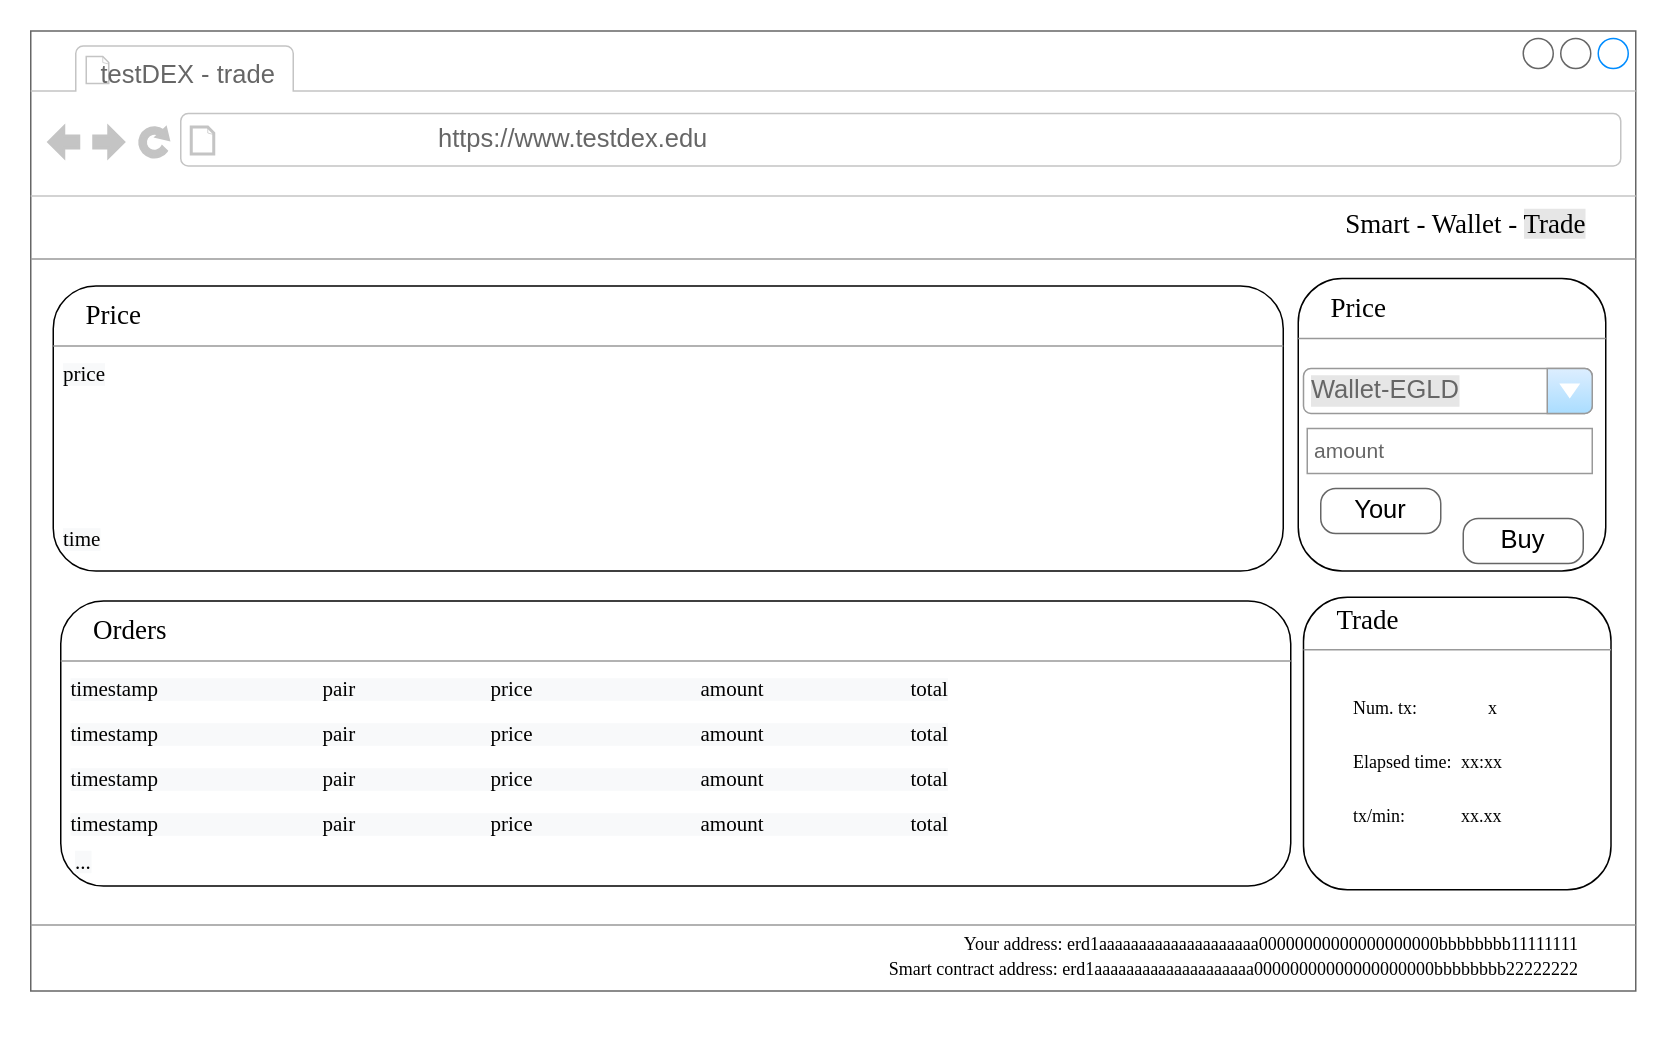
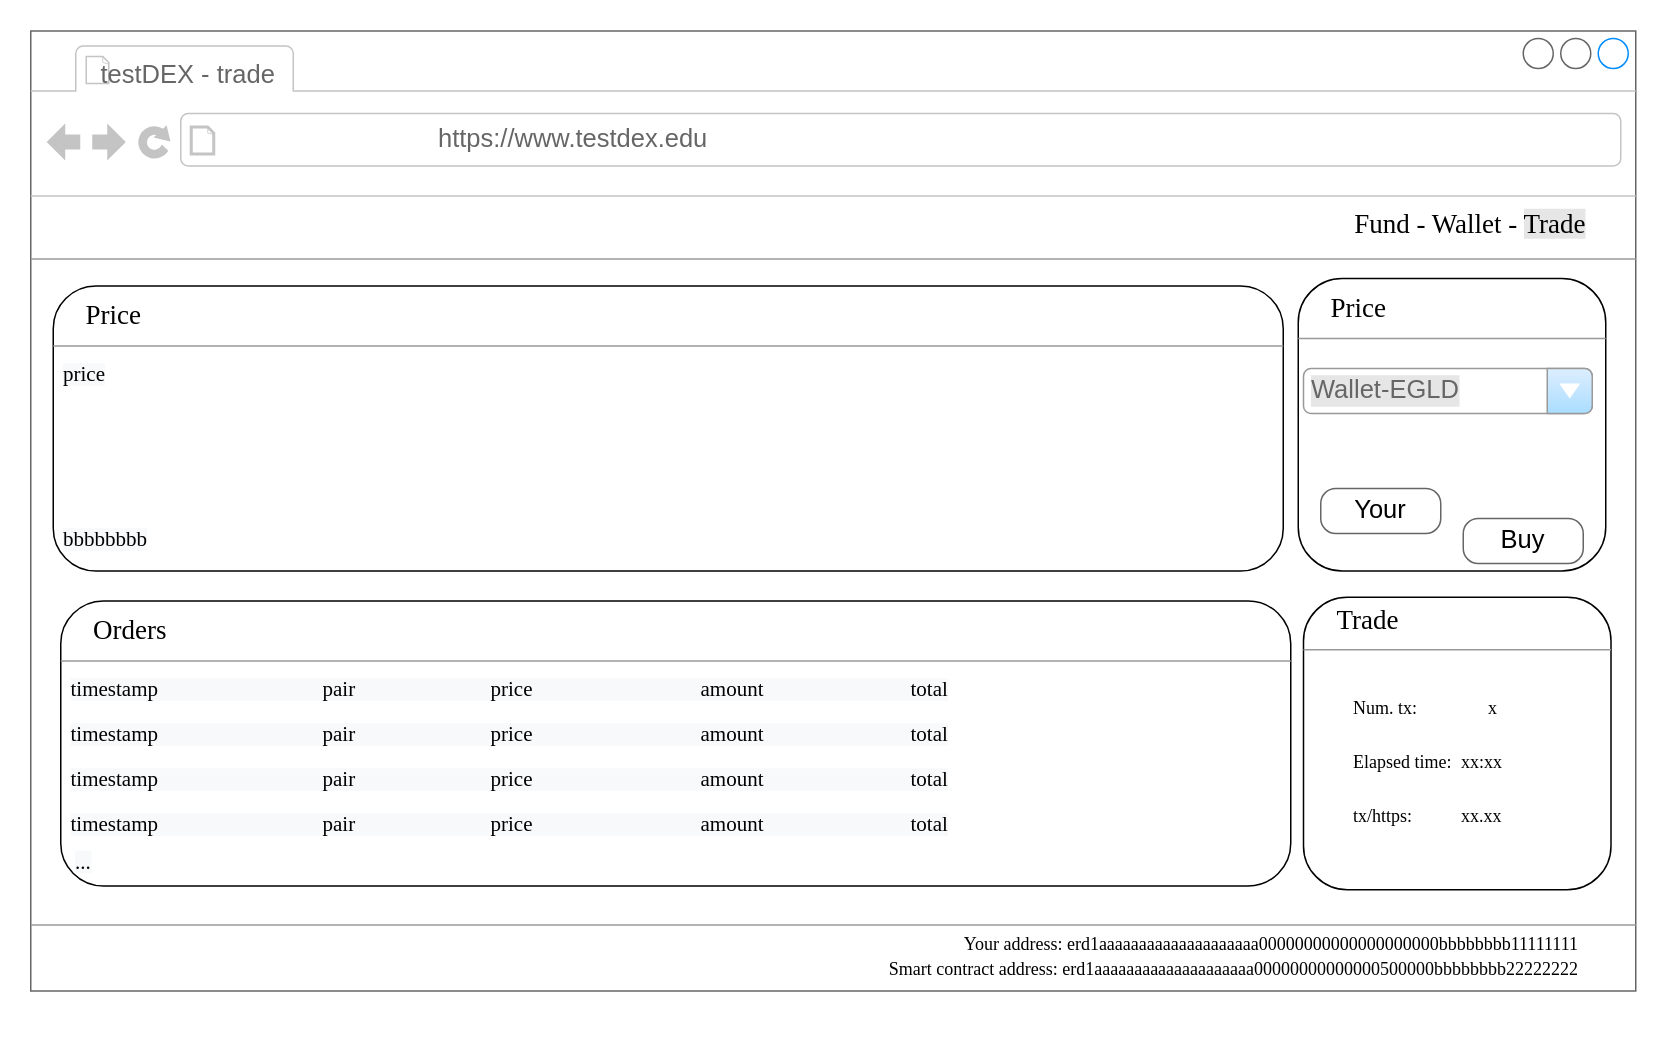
node "Smart - Wallet - Trade": label "Smart - Wallet - Trade" -> "Fund - Wallet - Trade"
node "amount": removed
node "time": label "time" -> "bbbbbbbb"
node "Num. tx: x Elapsed time: xx:xx tx/min: xx.xx": label "Num. tx: x Elapsed time: xx:xx tx/min: xx.xx" -> "Num. tx: x Elapsed time: xx:xx tx/https: xx.xx"
node "Smart contract address: erd1aaaaaaaaaaaaaaaaaaaa00000000000000000000bbbbbbbb22222222": label "Smart contract address: erd1aaaaaaaaaaaaaaaaaaaa00000000000000000000bbbbbbbb22222222" -> "Smart contract address: erd1aaaaaaaaaaaaaaaaaaaa00000000000000500000bbbbbbbb22222222"
